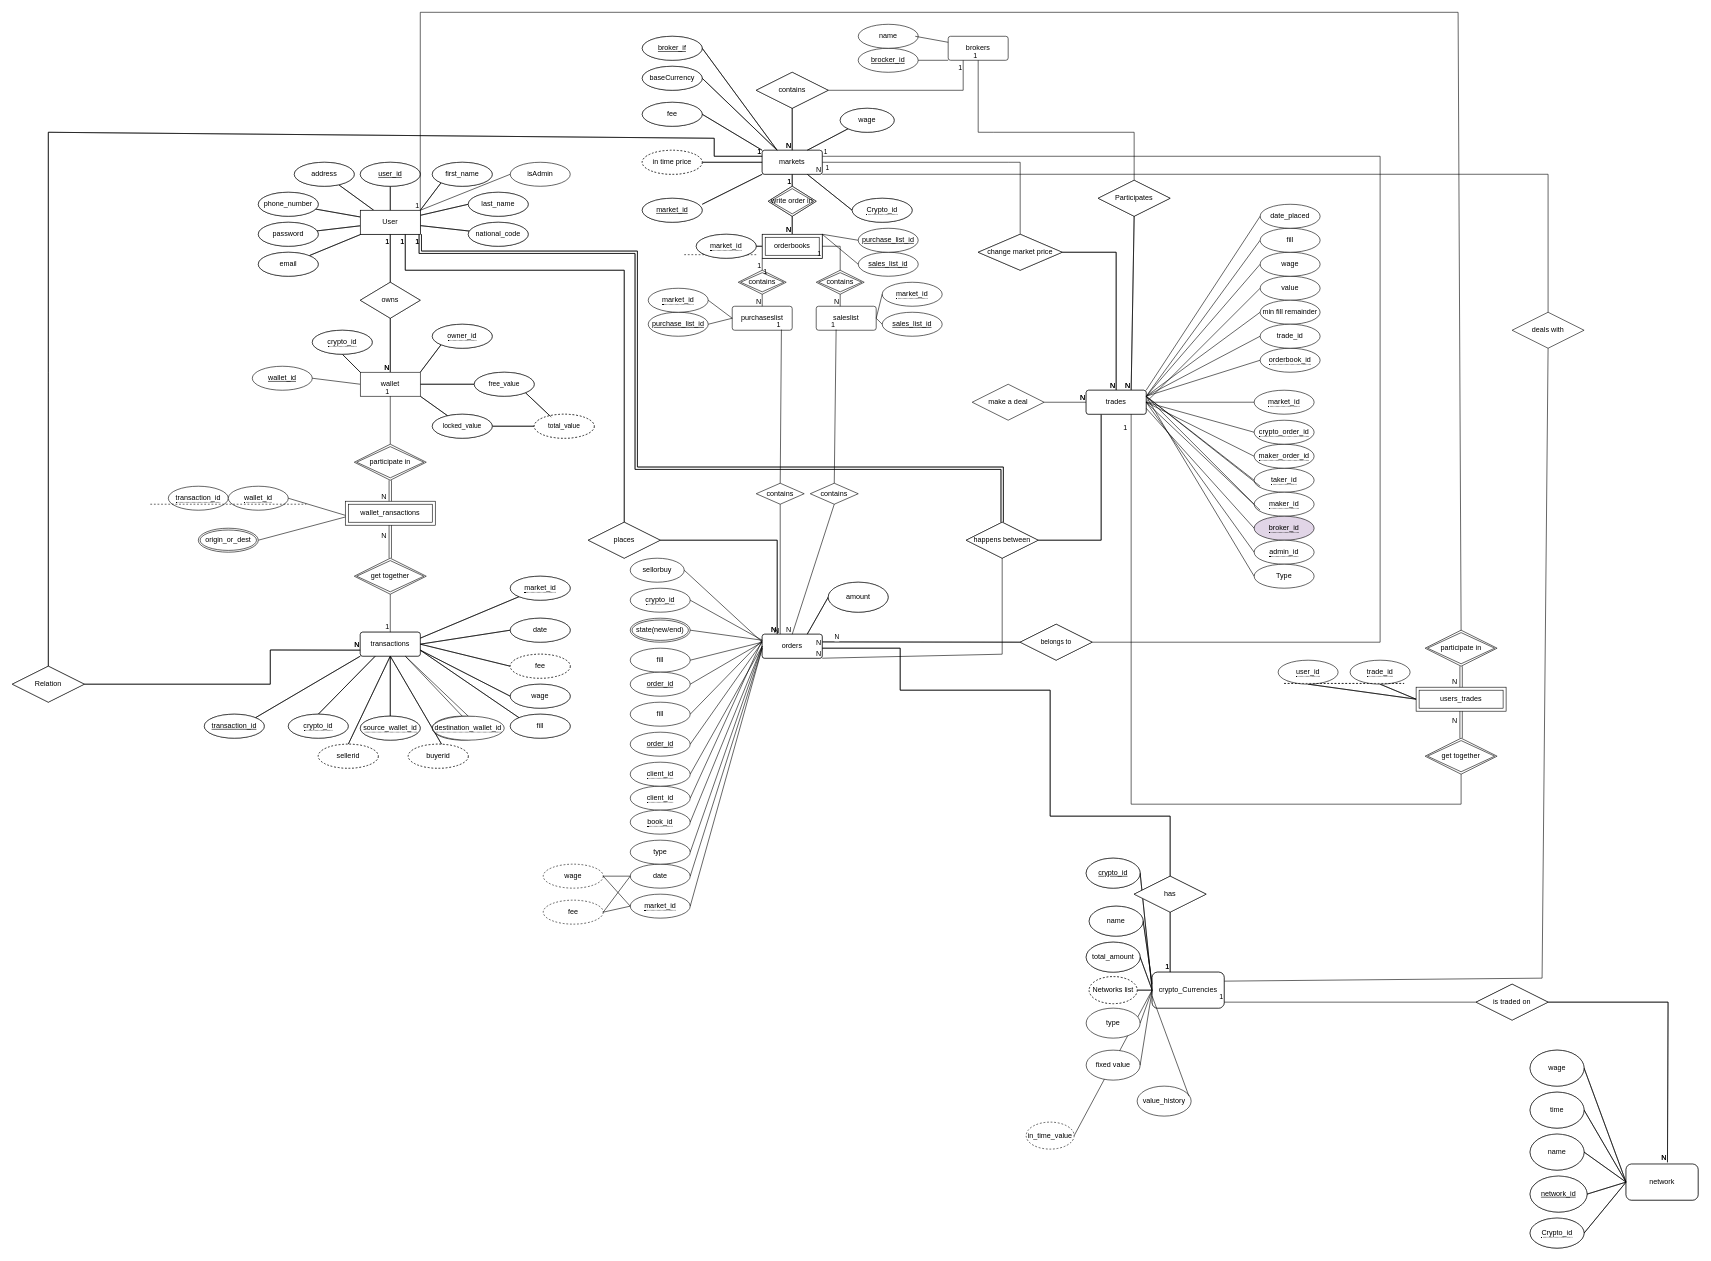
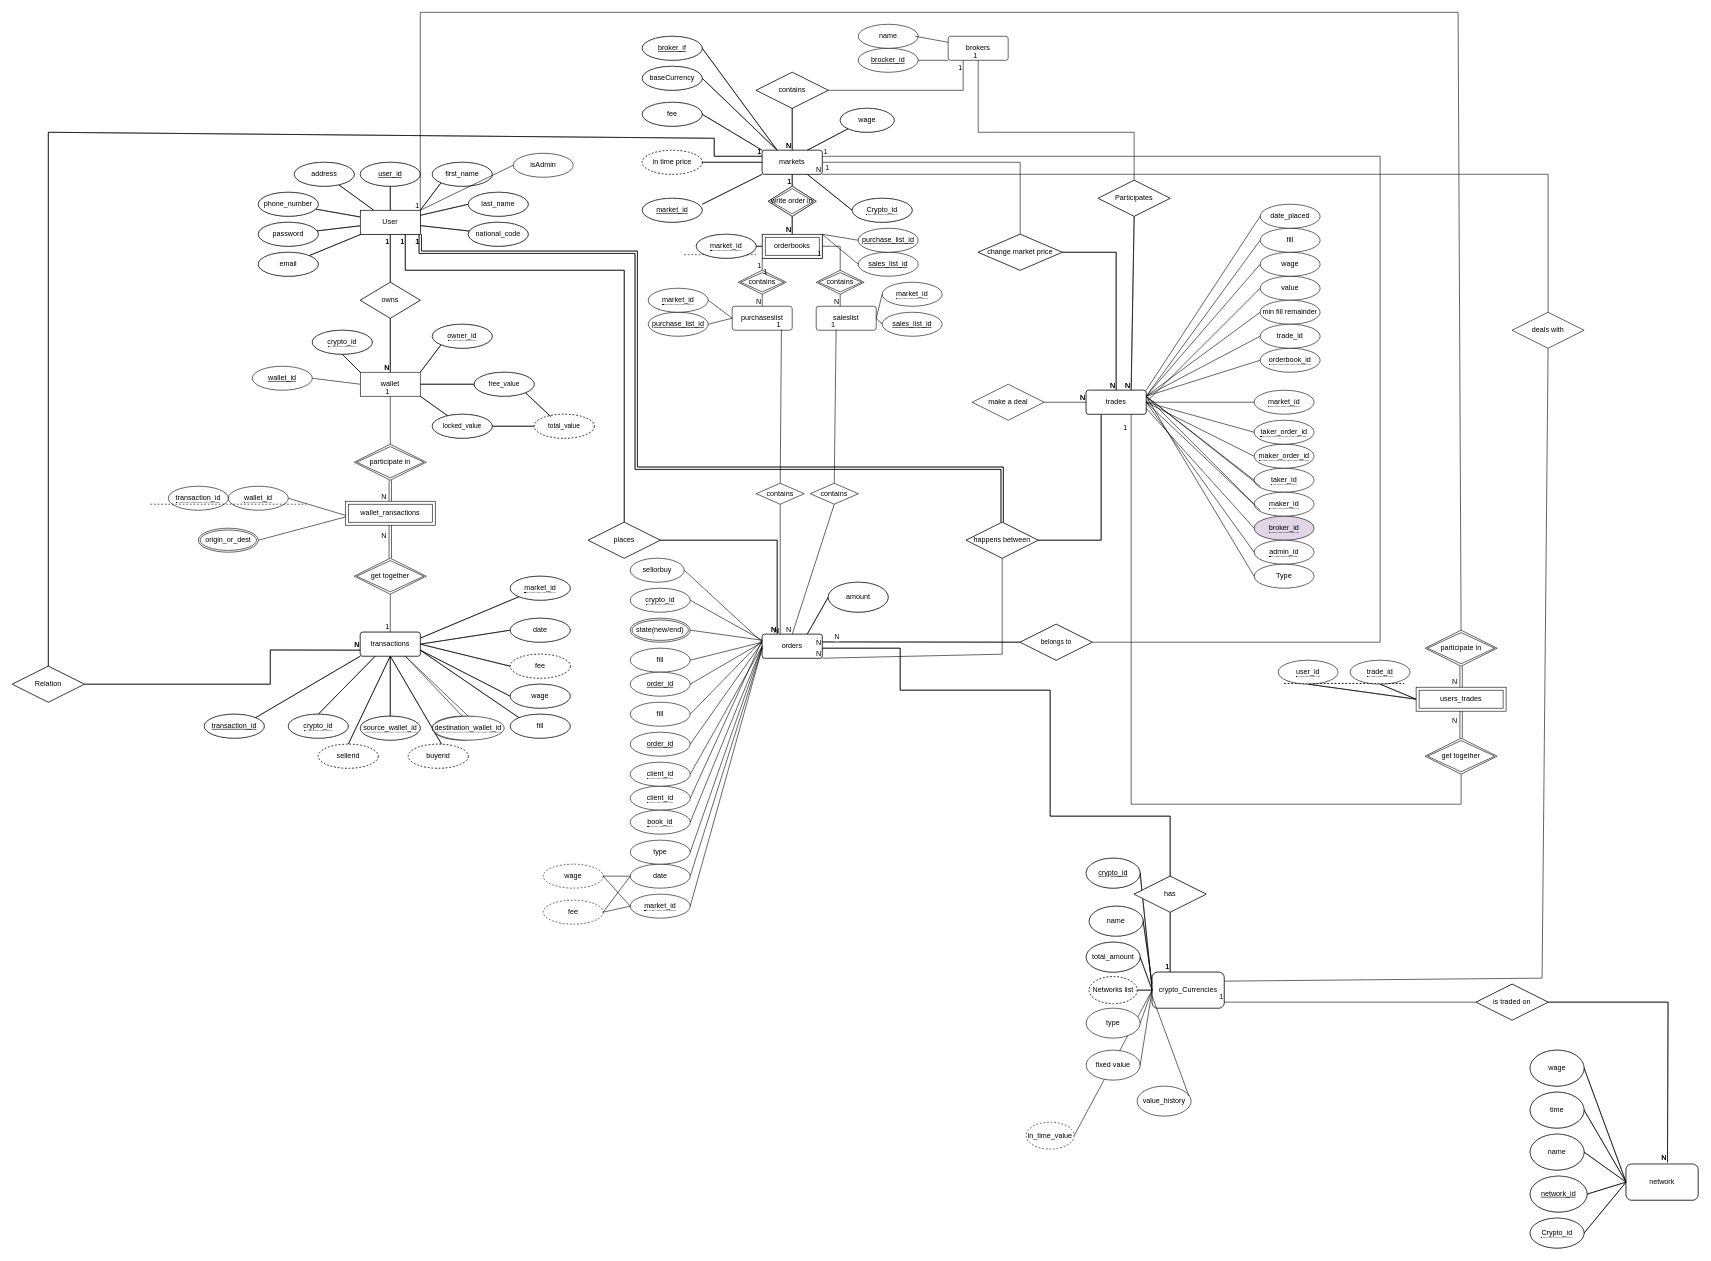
node "isAdmin": moved (540, 174) -> (543, 165)
node "crypto_order_id": label "crypto_order_id" -> "taker_order_id"
